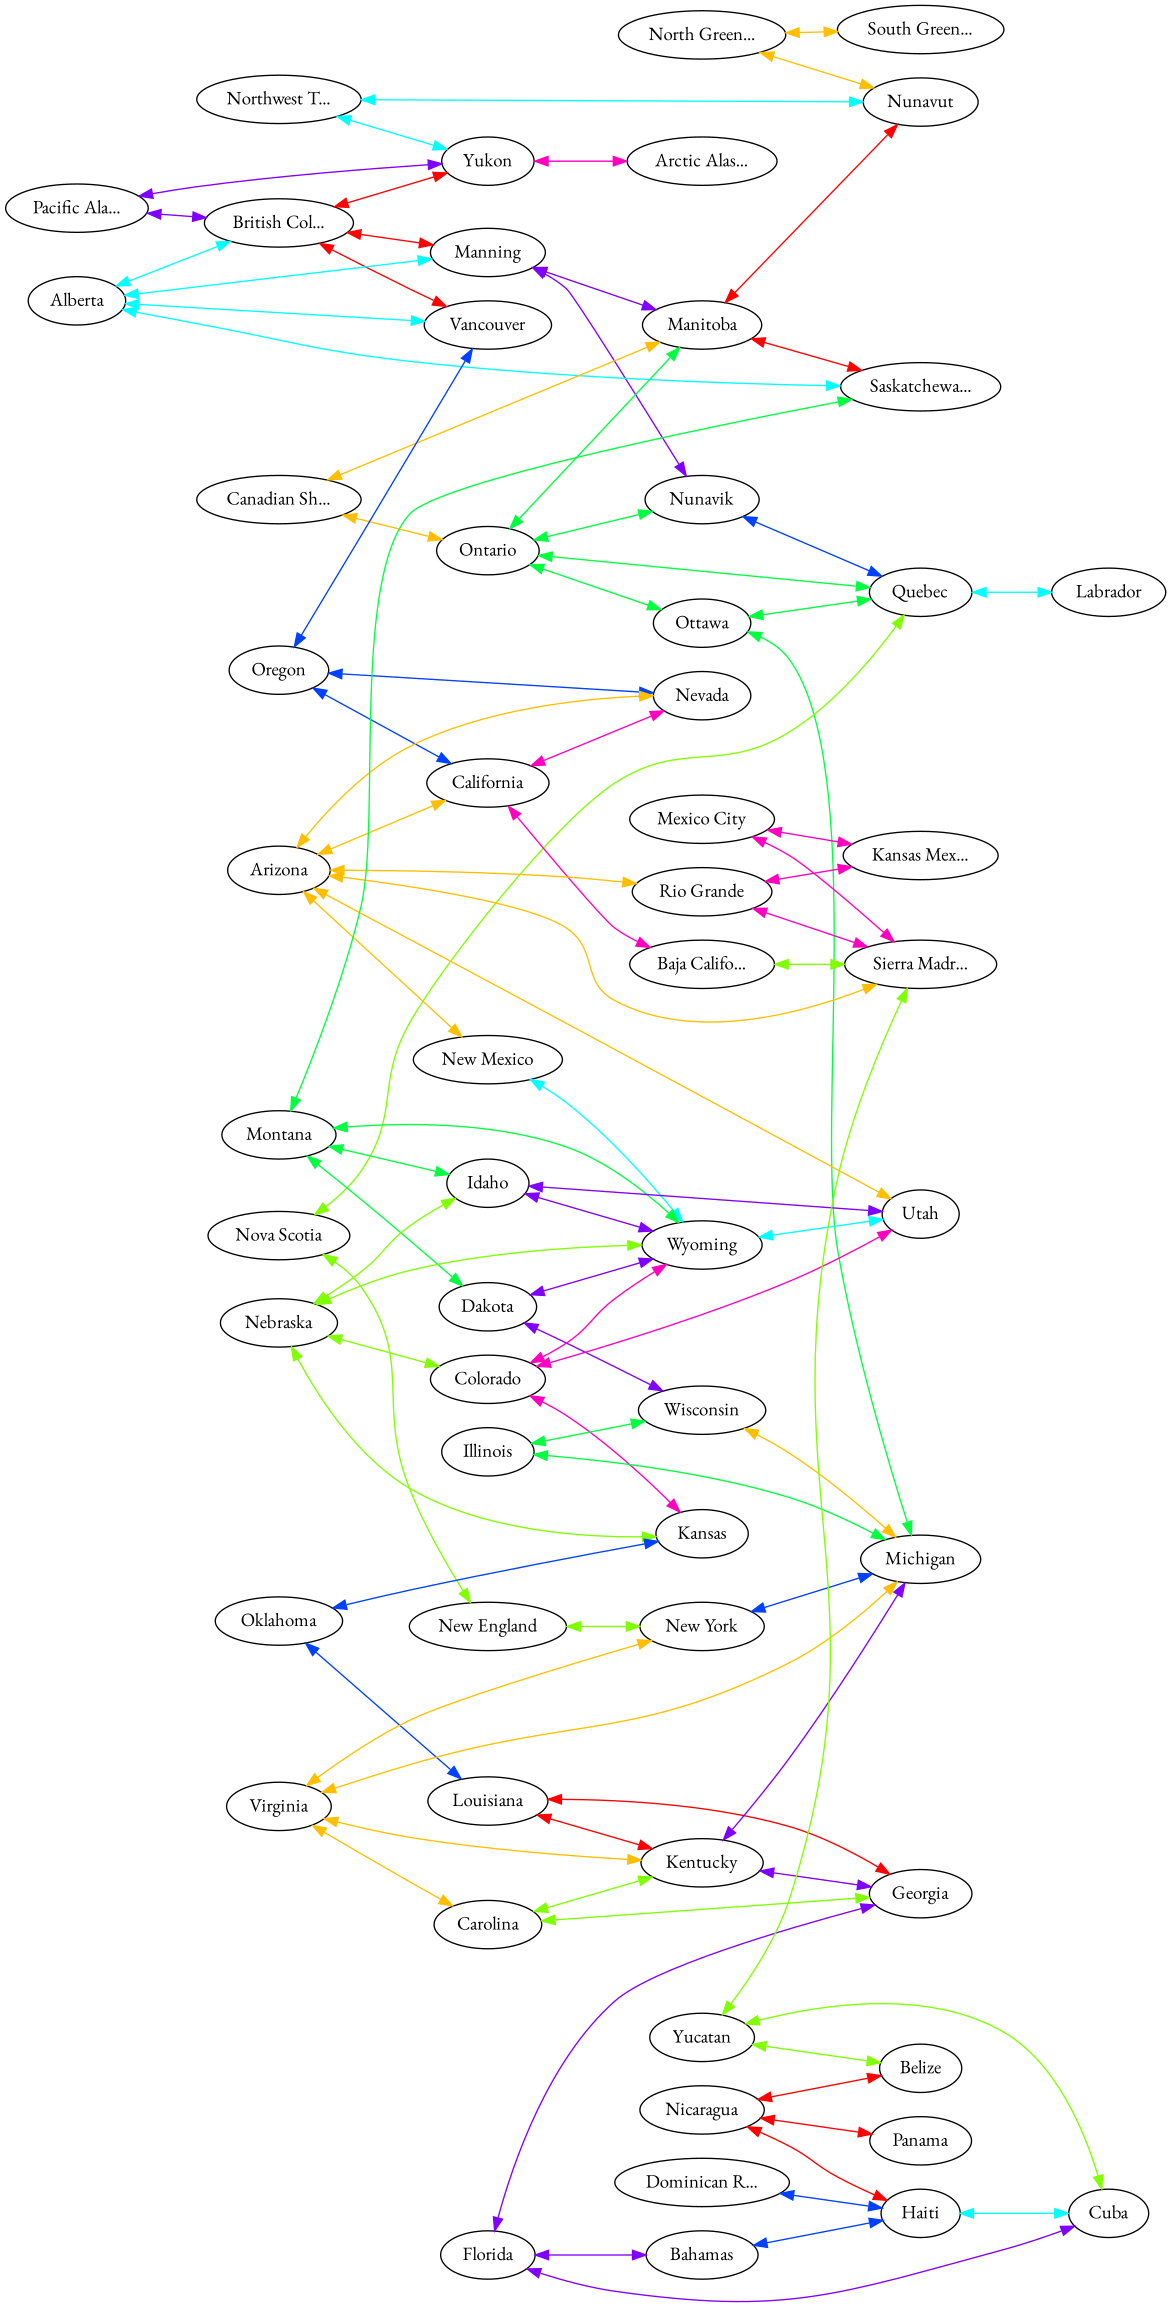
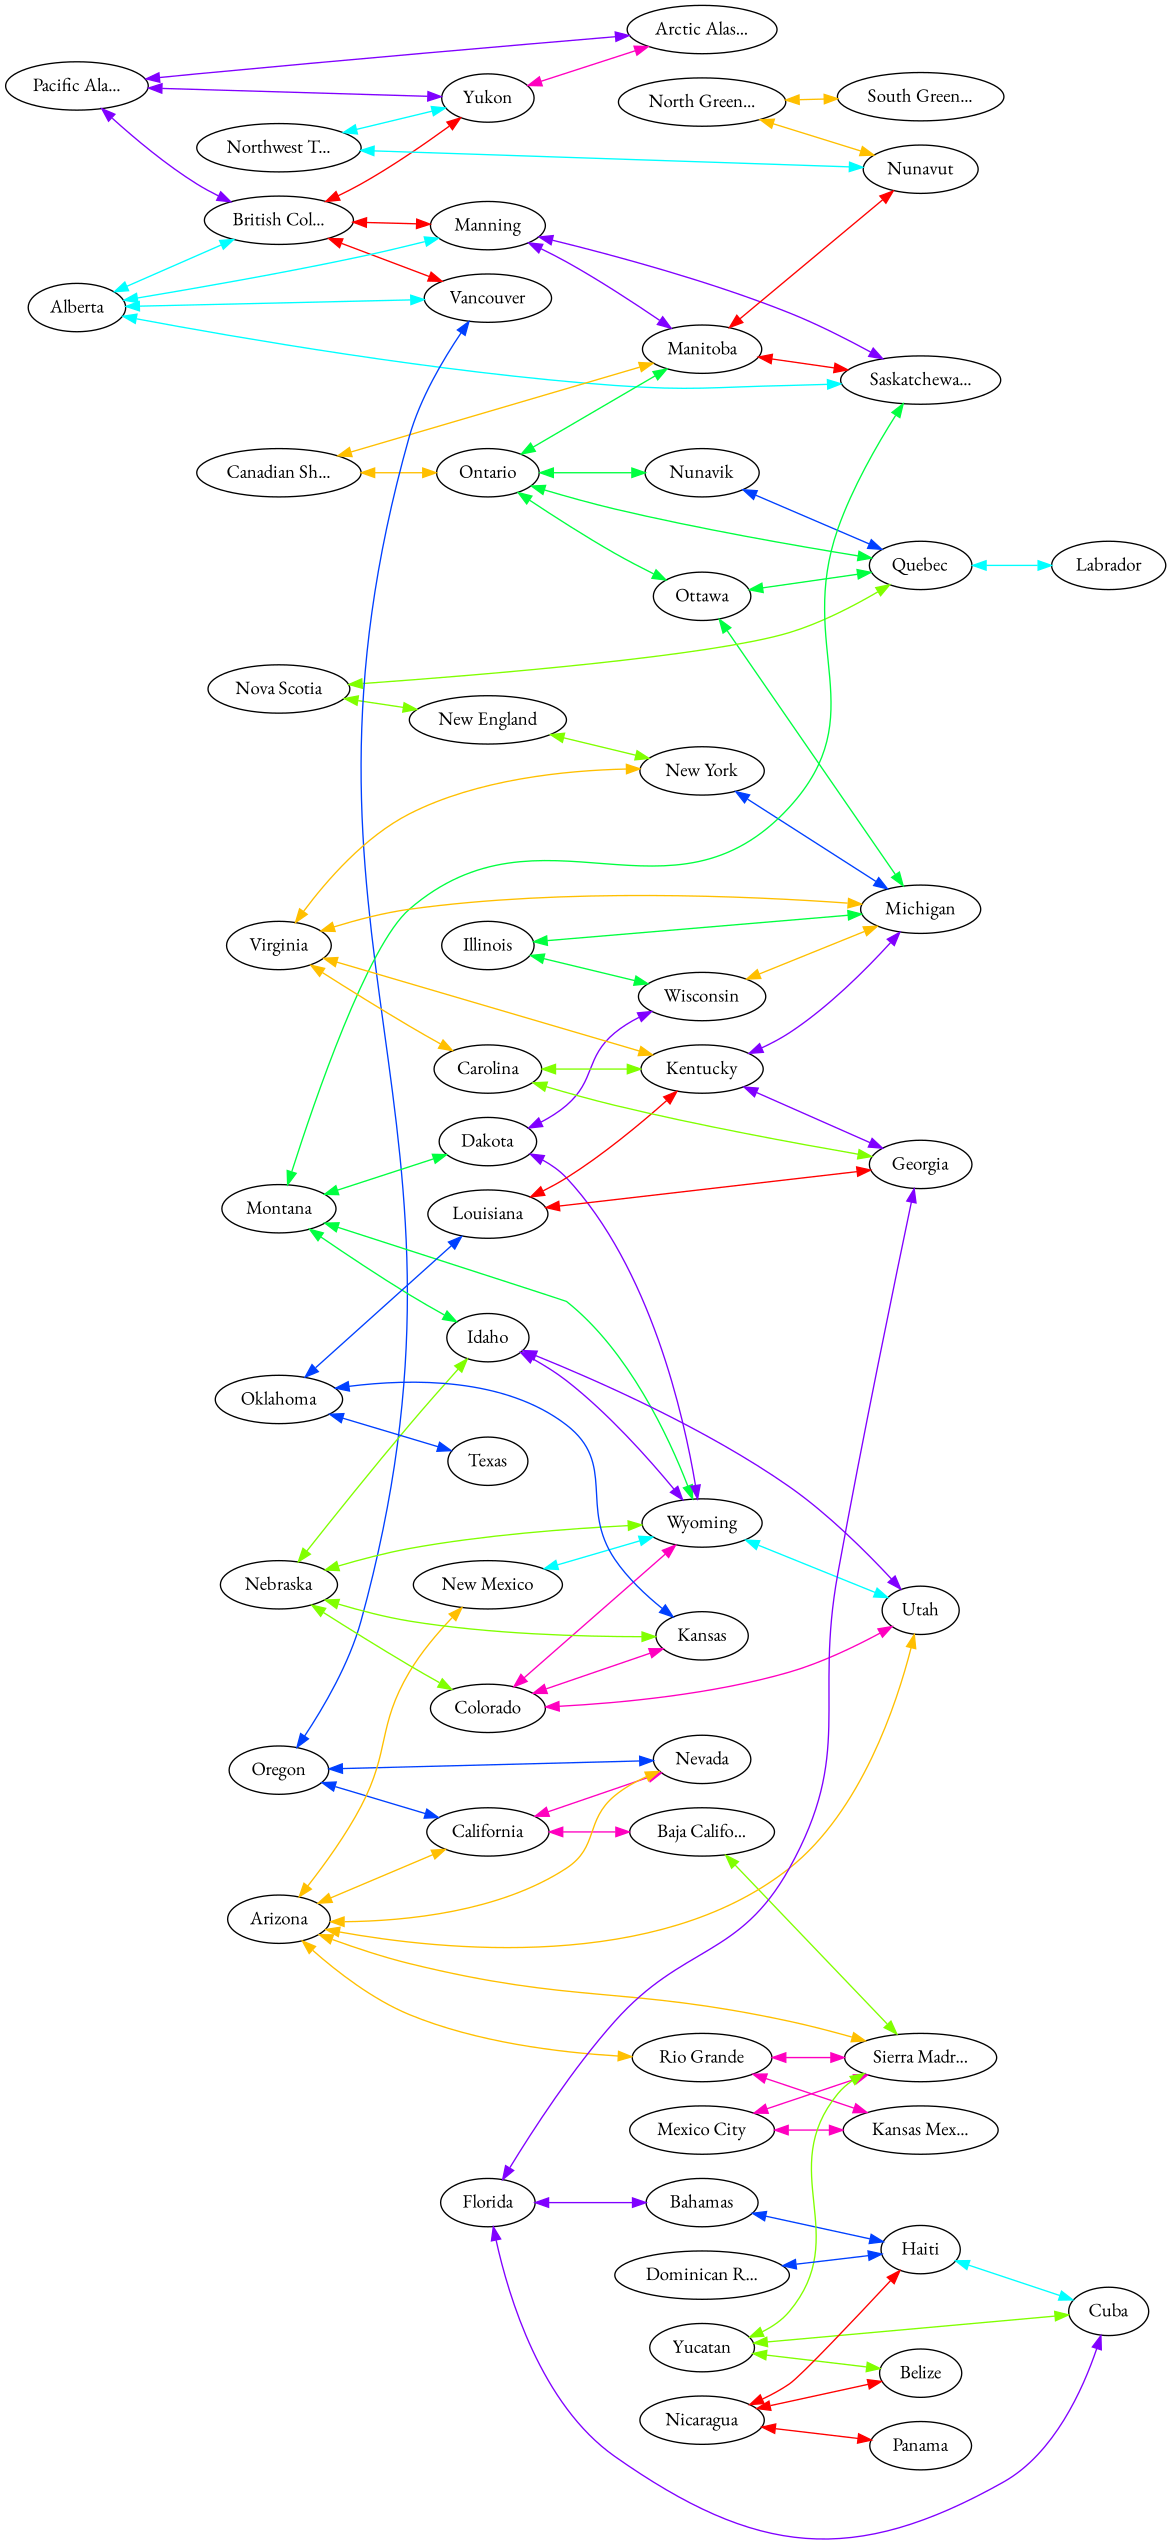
edge "Arctic Alas..." -- "Pacific Ala...": added
edge "Manning" -- "Nunavik": now "Manning" -- "Saskatchewa..."
node "Texas": added
